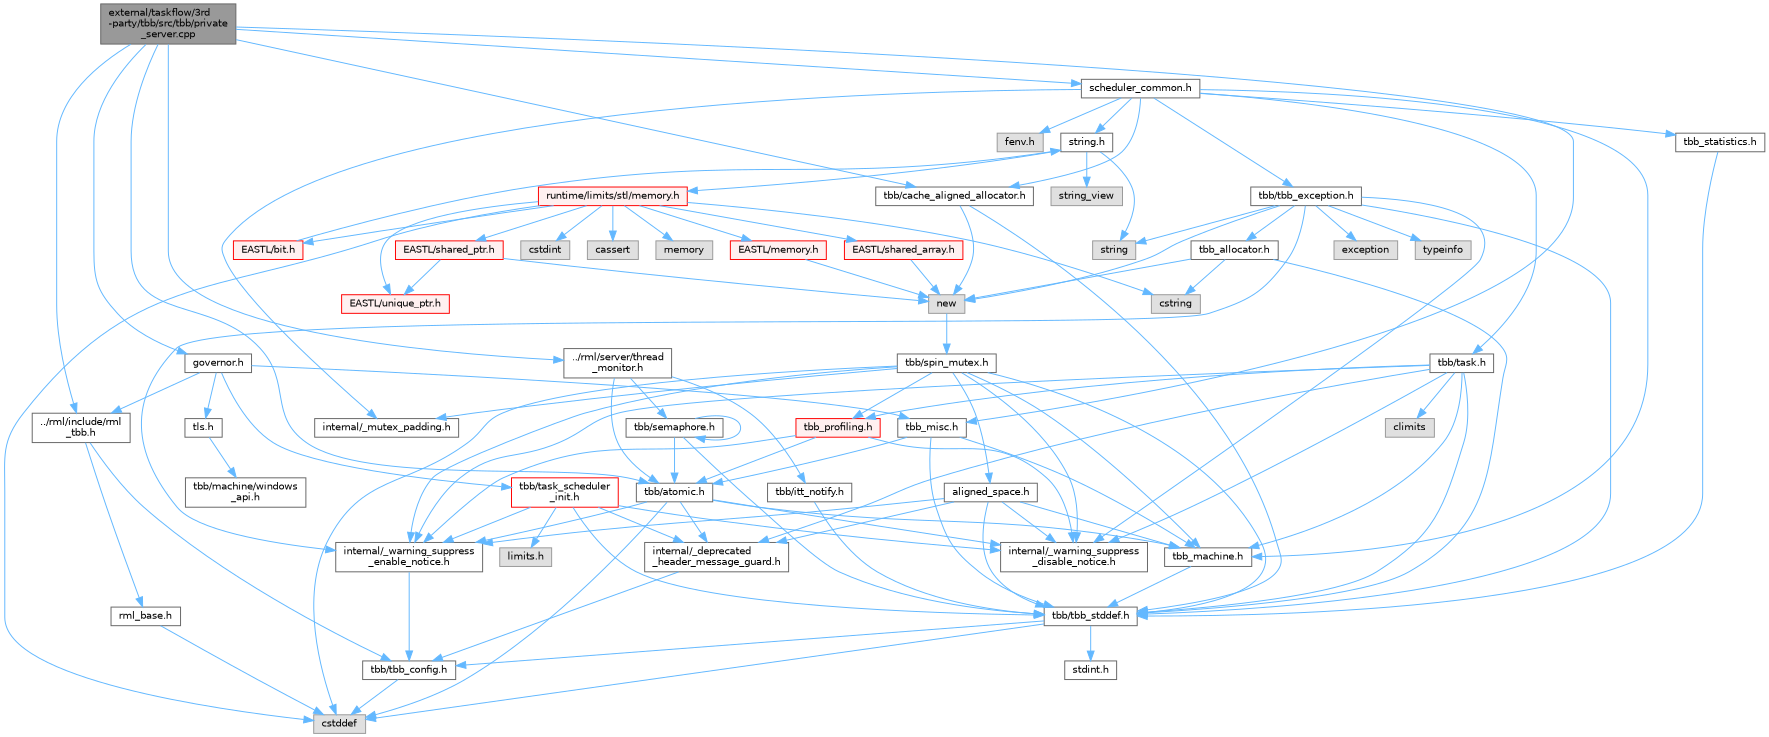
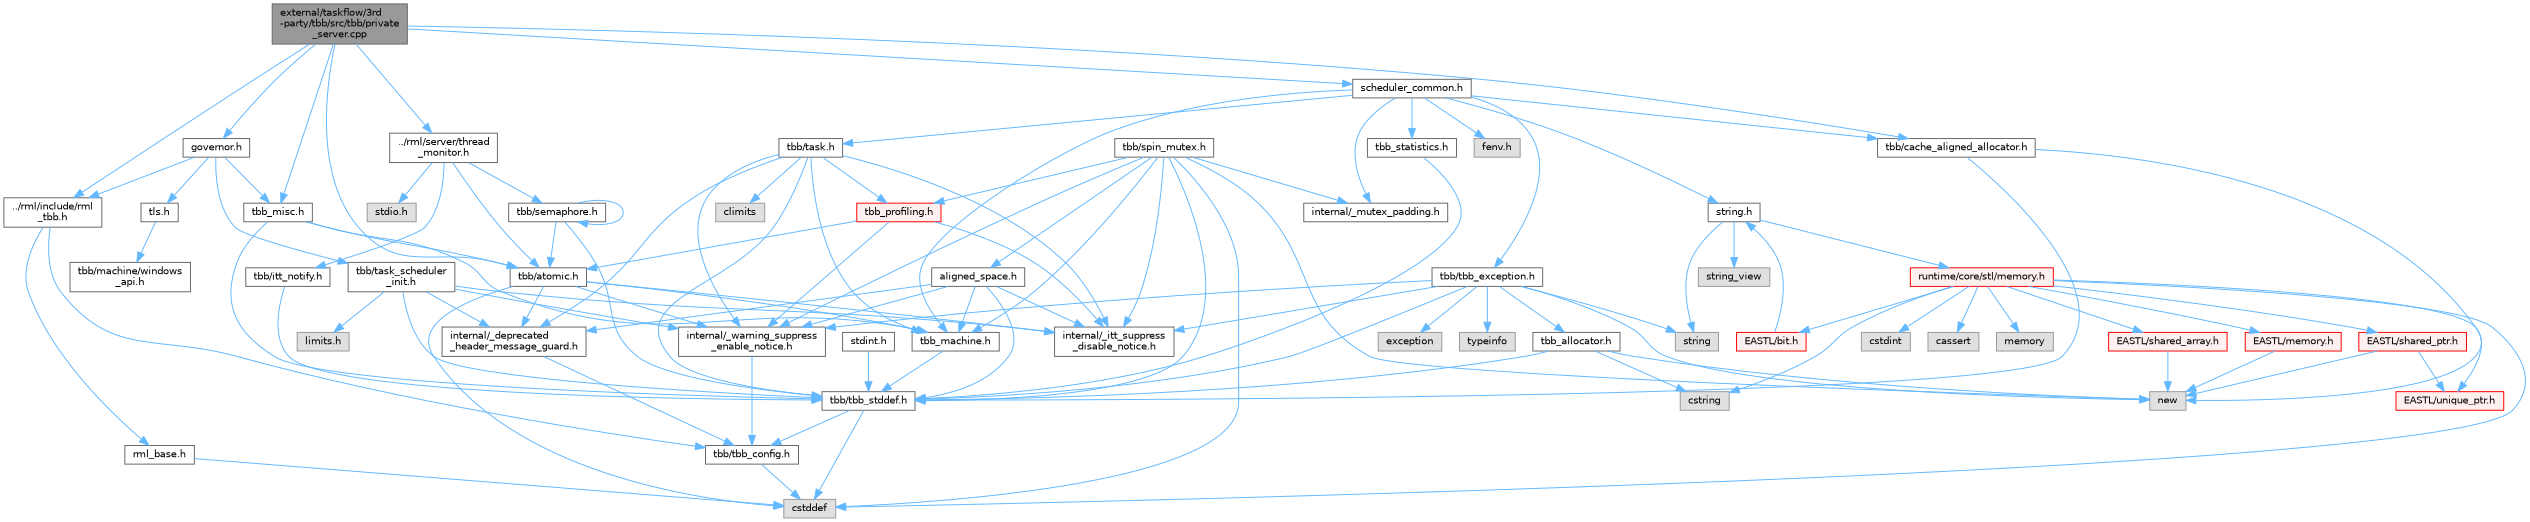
node "runtime/limits/stl/memory.h": label "runtime/limits/stl/memory.h" -> "runtime/core/stl/memory.h"
node "stdio.h": added
edge "new" -> "tbb/spin_mutex.h": reversed
node "tbb/task_scheduler _init.h": color red -> grey40
node "internal/_warning_suppress _disable_notice.h": label "internal/_warning_suppress _disable_notice.h" -> "internal/_itt_suppress _disable_notice.h"
edge "tbb/tbb_stddef.h" -> "stdint.h": reversed
